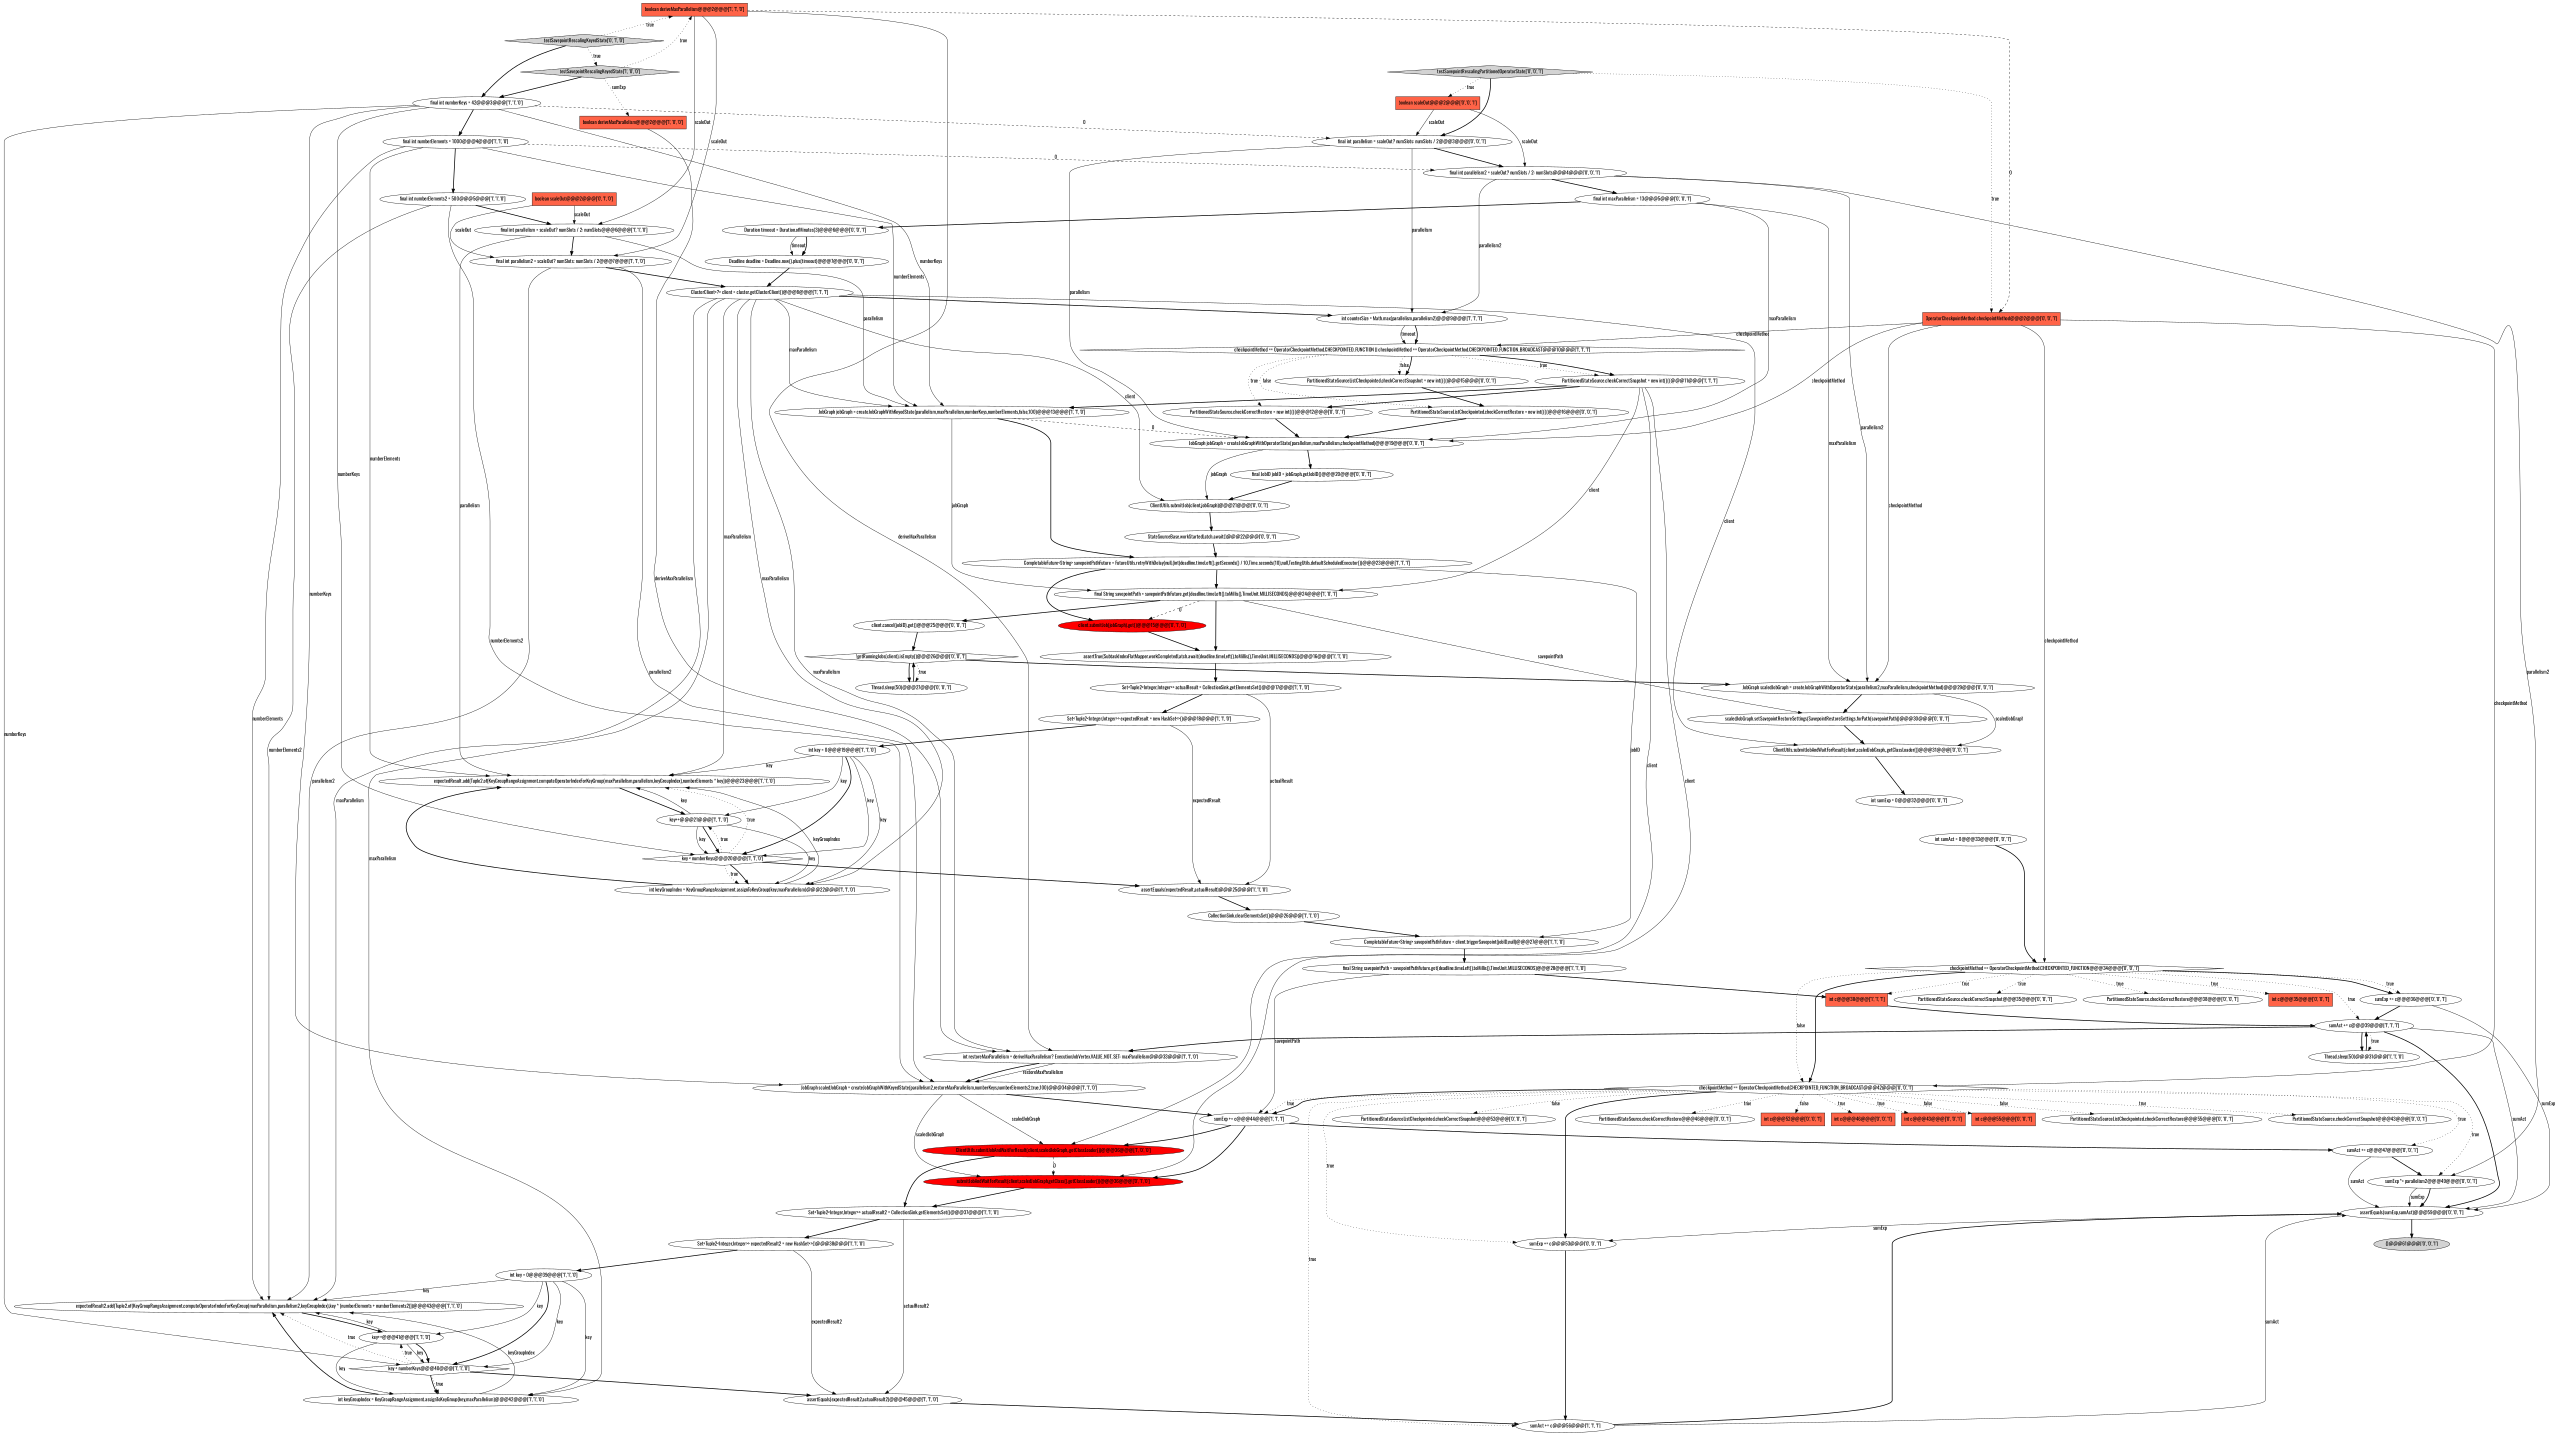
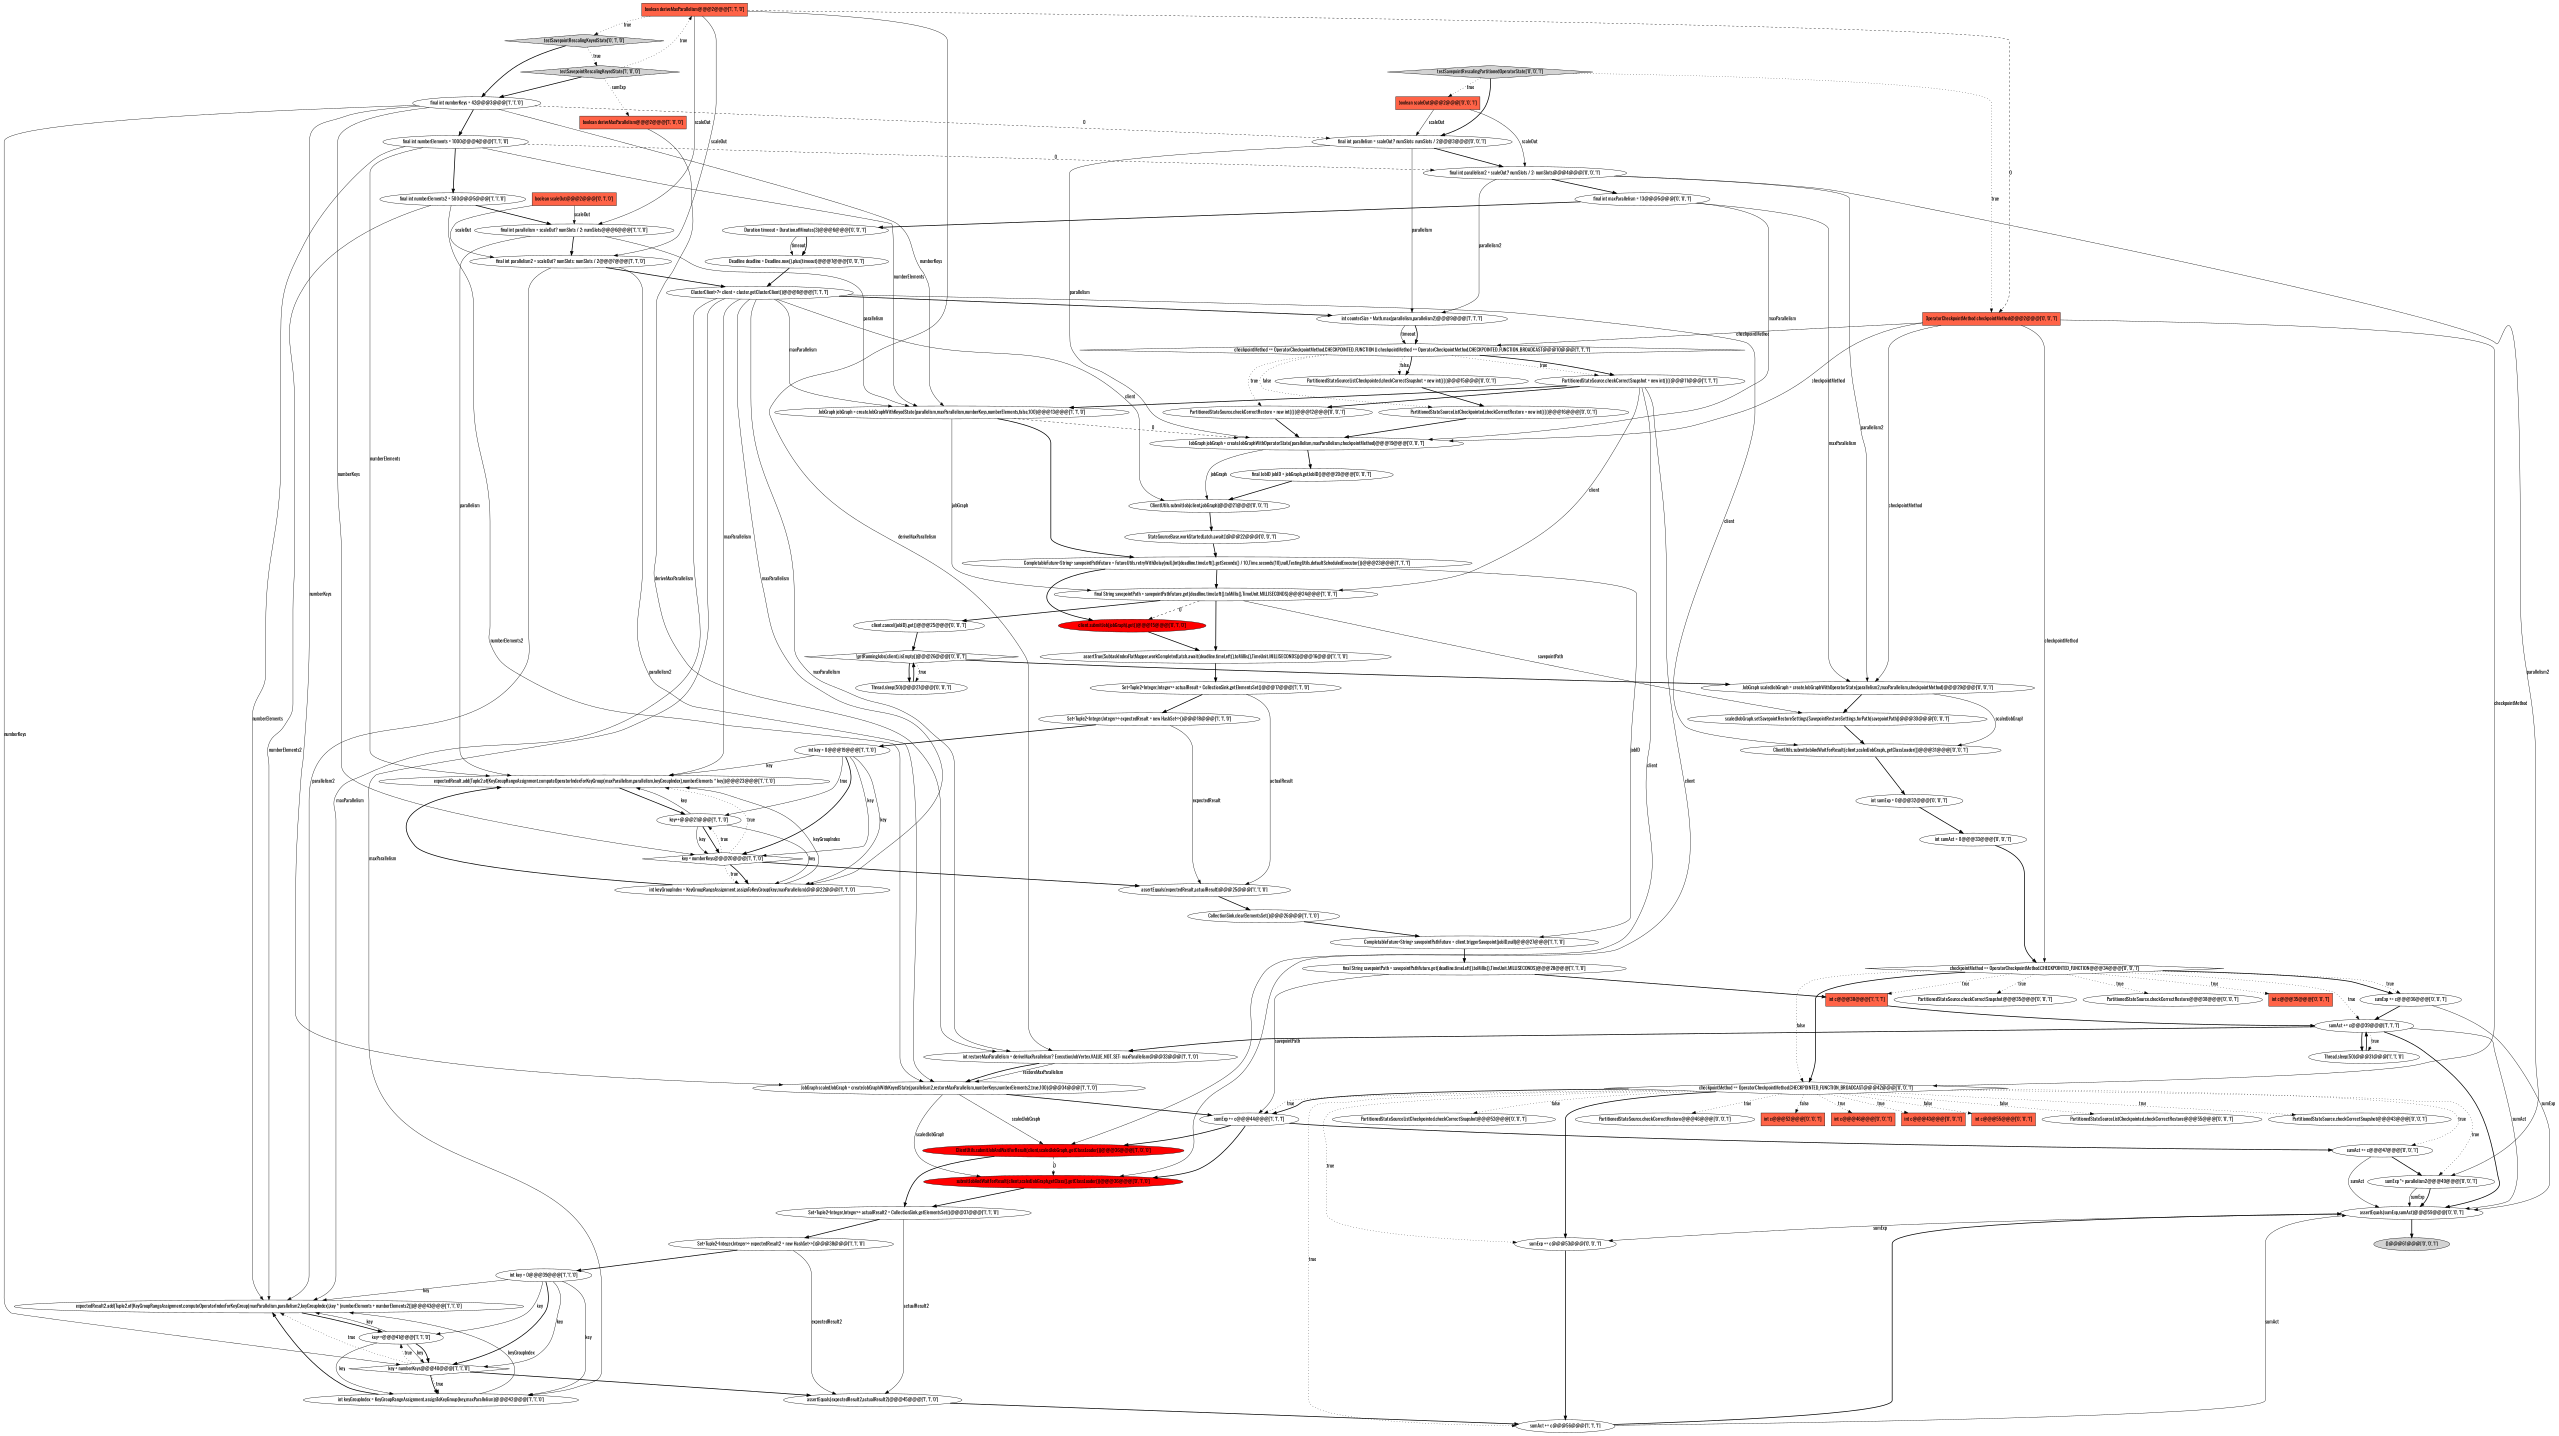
edge "testSavepointRescalingKeyedState['0', '1', '0']" -> "boolean deriveMaxParallelism@@@2@@@['1', '1', '0']": reversed
edge "int key = 0@@@19@@@['1', '1', '0']" -> "key++@@@21@@@['1', '1', '0']": label "key" -> "true"
edge "int sumExp = 0@@@32@@@['0', '0', '1']" -> "int sumAct = 0@@@33@@@['0', '0', '1']": added
